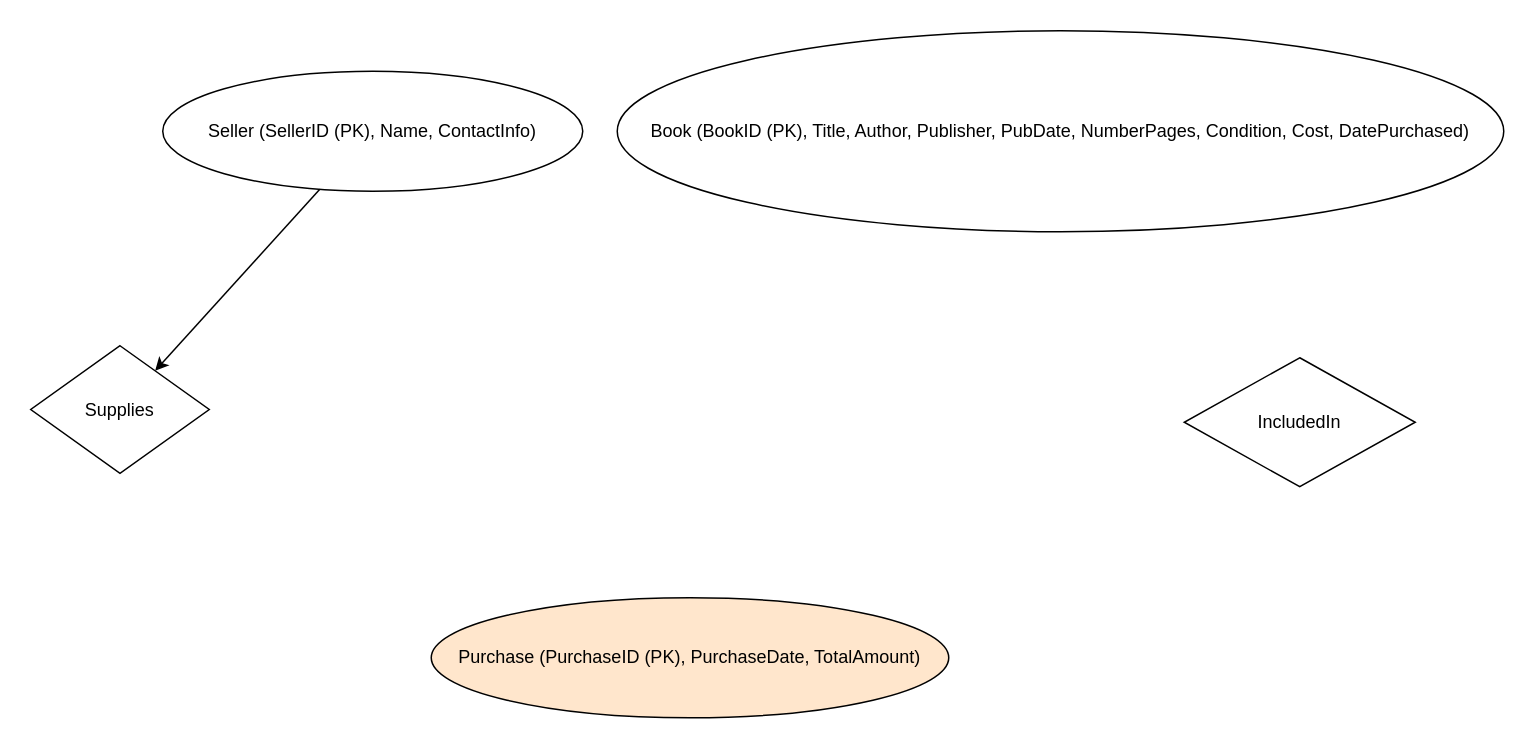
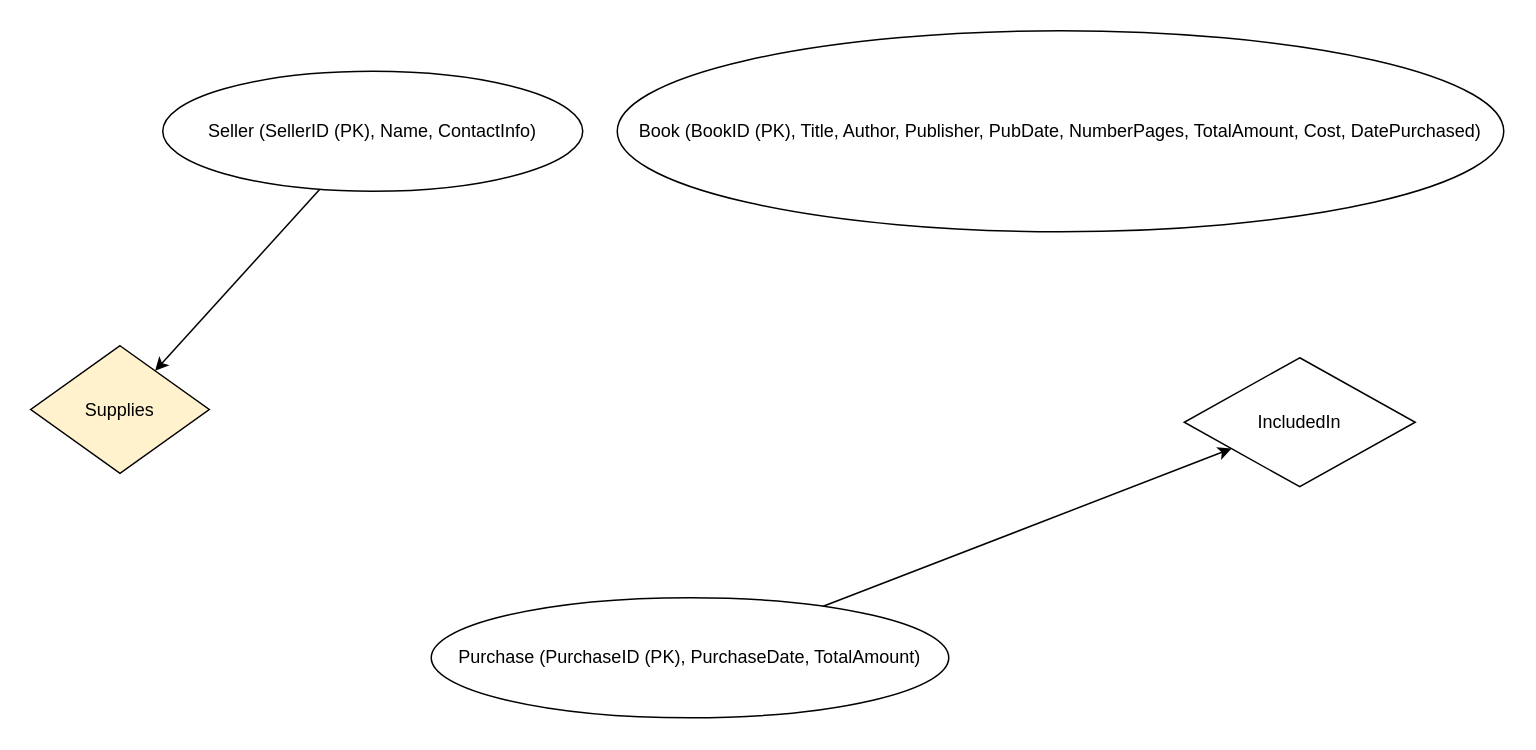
node "Book (BookID (PK), Title, Author, Publisher, PubDate, NumberPages, Condition, Cost, DatePurchased)": label "Book (BookID (PK), Title, Author, Publisher, PubDate, NumberPages, Condition, Cost, DatePurchased)" -> "Book (BookID (PK), Title, Author, Publisher, PubDate, NumberPages, TotalAmount, Cost, DatePurchased)"
node "Supplies": fillcolor #ffffff -> #fff2cc
edge "Purchase (PurchaseID (PK), PurchaseDate, TotalAmount)" -> "Supplies": now "Purchase (PurchaseID (PK), PurchaseDate, TotalAmount)" -> "IncludedIn"
node "Purchase (PurchaseID (PK), PurchaseDate, TotalAmount)": fillcolor #ffe6cc -> #ffffff
